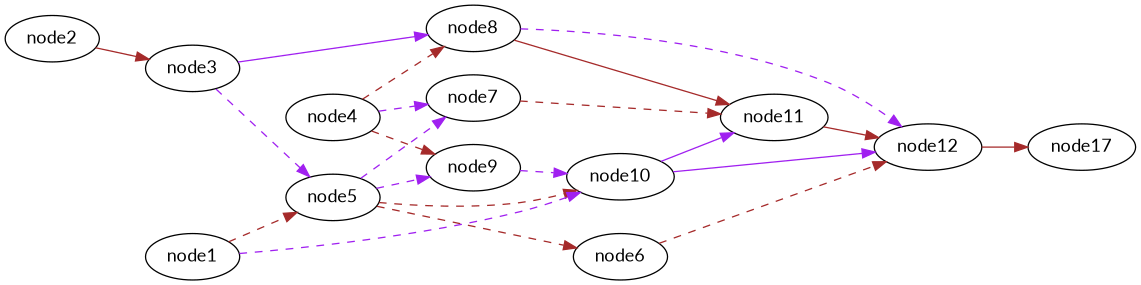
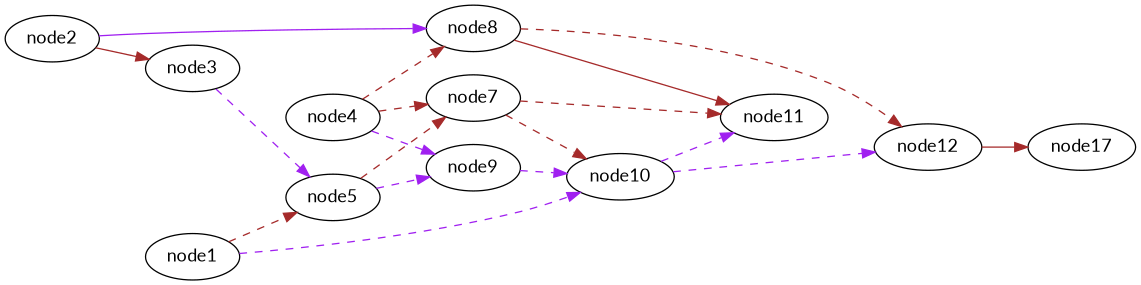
edge "node3" -> "node8": now "node2" -> "node8"
edge "node8" -> "node12": color purple -> brown
edge "node4" -> "node7": color purple -> brown
edge "node11" -> "node12": removed
edge "node4" -> "node9": color brown -> purple
edge "node10" -> "node11": style solid -> dashed
edge "node5" -> "node7": color purple -> brown
edge "node10" -> "node12": style solid -> dashed
edge "node5" -> "node10": now "node7" -> "node10"
node "node6": removed
